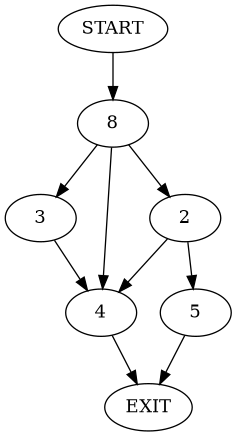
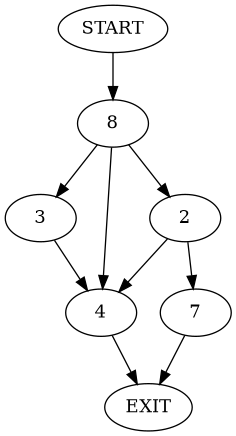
node "5": label "5" -> "7"
